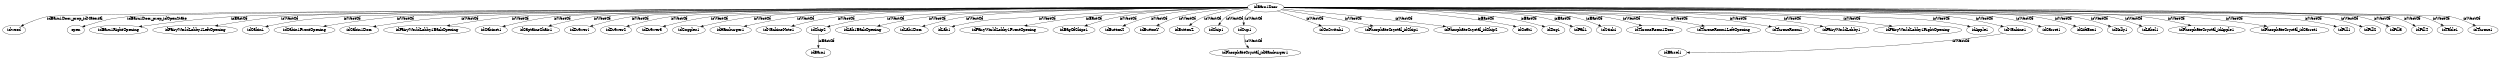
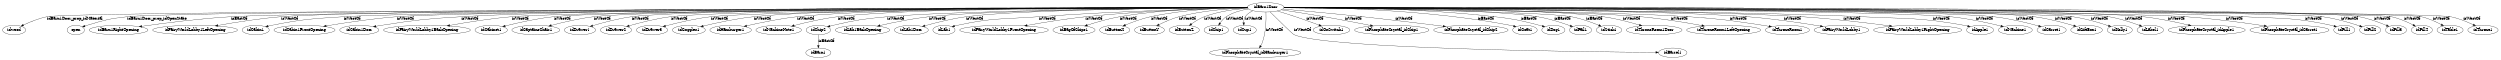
edge "idBarn1Door" -> "idFairyWorldLobby1FrontOpening": label "isEastOf" -> "isWestOf"
edge "idCup1" -> "idPhosphateCrystal_idHamburger1": now "idBarn1Door" -> "idPhosphateCrystal_idHamburger1"
edge "idMachine1" -> "idBarrel1": now "idBarn1Door" -> "idBarrel1"
